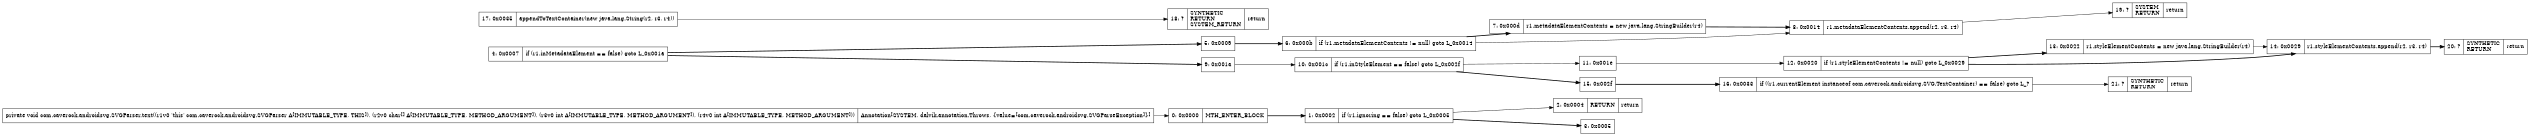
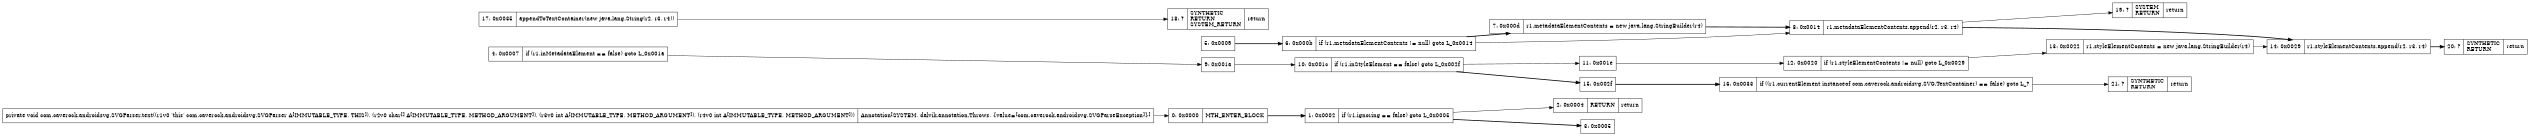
edge "4: 0x0007" -> "5: 0x0009": removed
edge "12: 0x0020" -> "13: 0x0022": style bold -> solid
edge "4: 0x0007" -> "9: 0x001a": style bold -> solid
edge "12: 0x0020" -> "14: 0x0029": now "8: 0x0014" -> "14: 0x0029"
